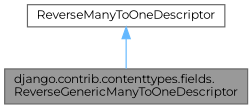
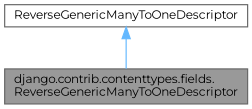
node "ReverseManyToOneDescriptor": label "ReverseManyToOneDescriptor" -> "ReverseGenericManyToOneDescriptor"
